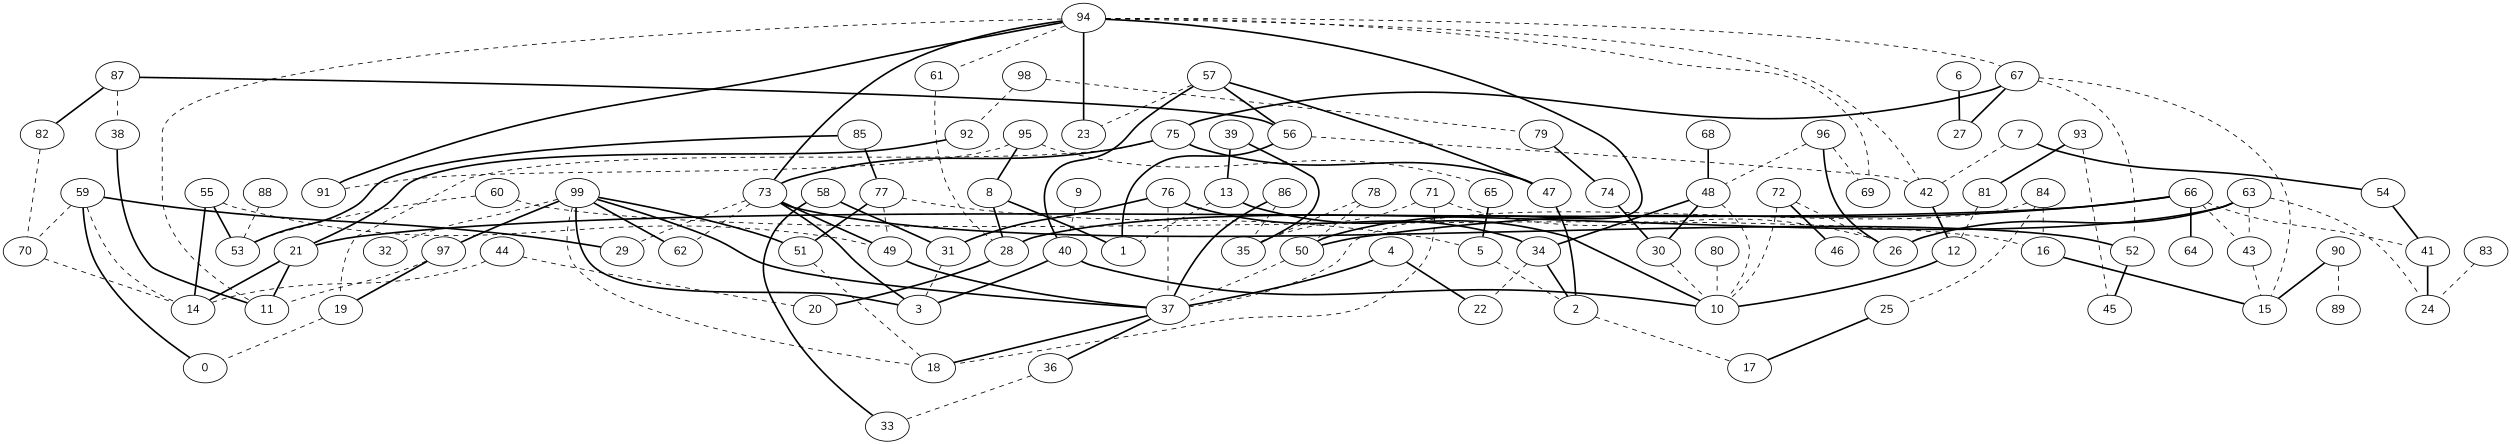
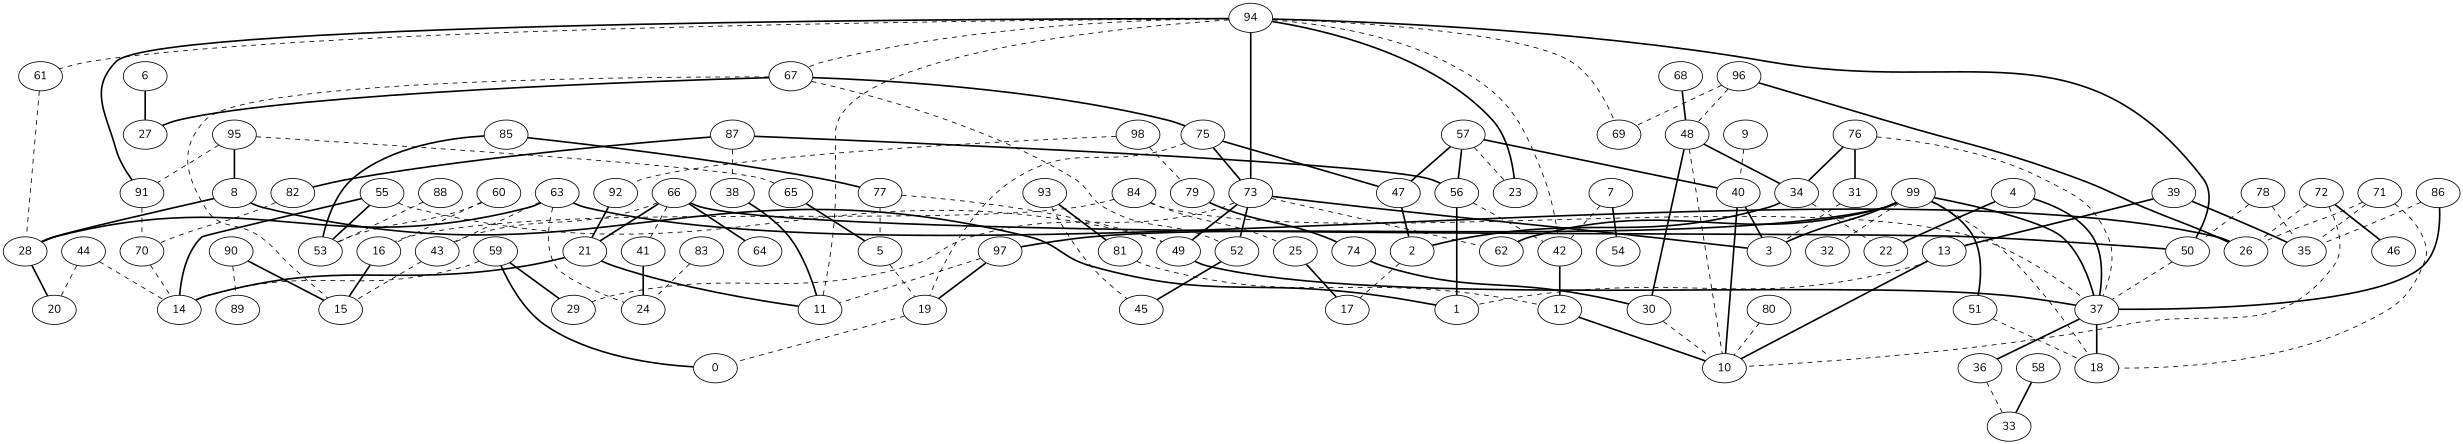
edge "59" -- "70": now "91" -- "70"
edge "54" -- "41": removed
edge "77" -- "51": removed
edge "58" -- "31": removed
edge "5" -- "2": now "5" -- "19"
